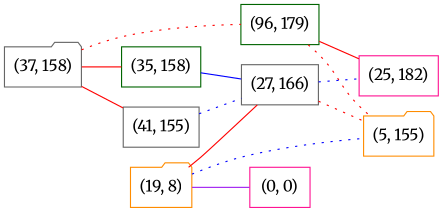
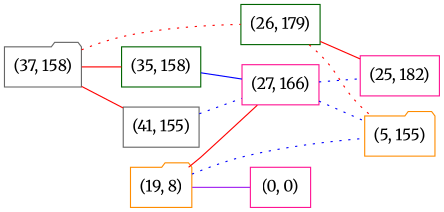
node "(96, 179)": label "(96, 179)" -> "(26, 179)"
node "(27, 166)": color gray40 -> deeppink
edge "(27, 166)" -- "(5, 155)": color red -> blue
